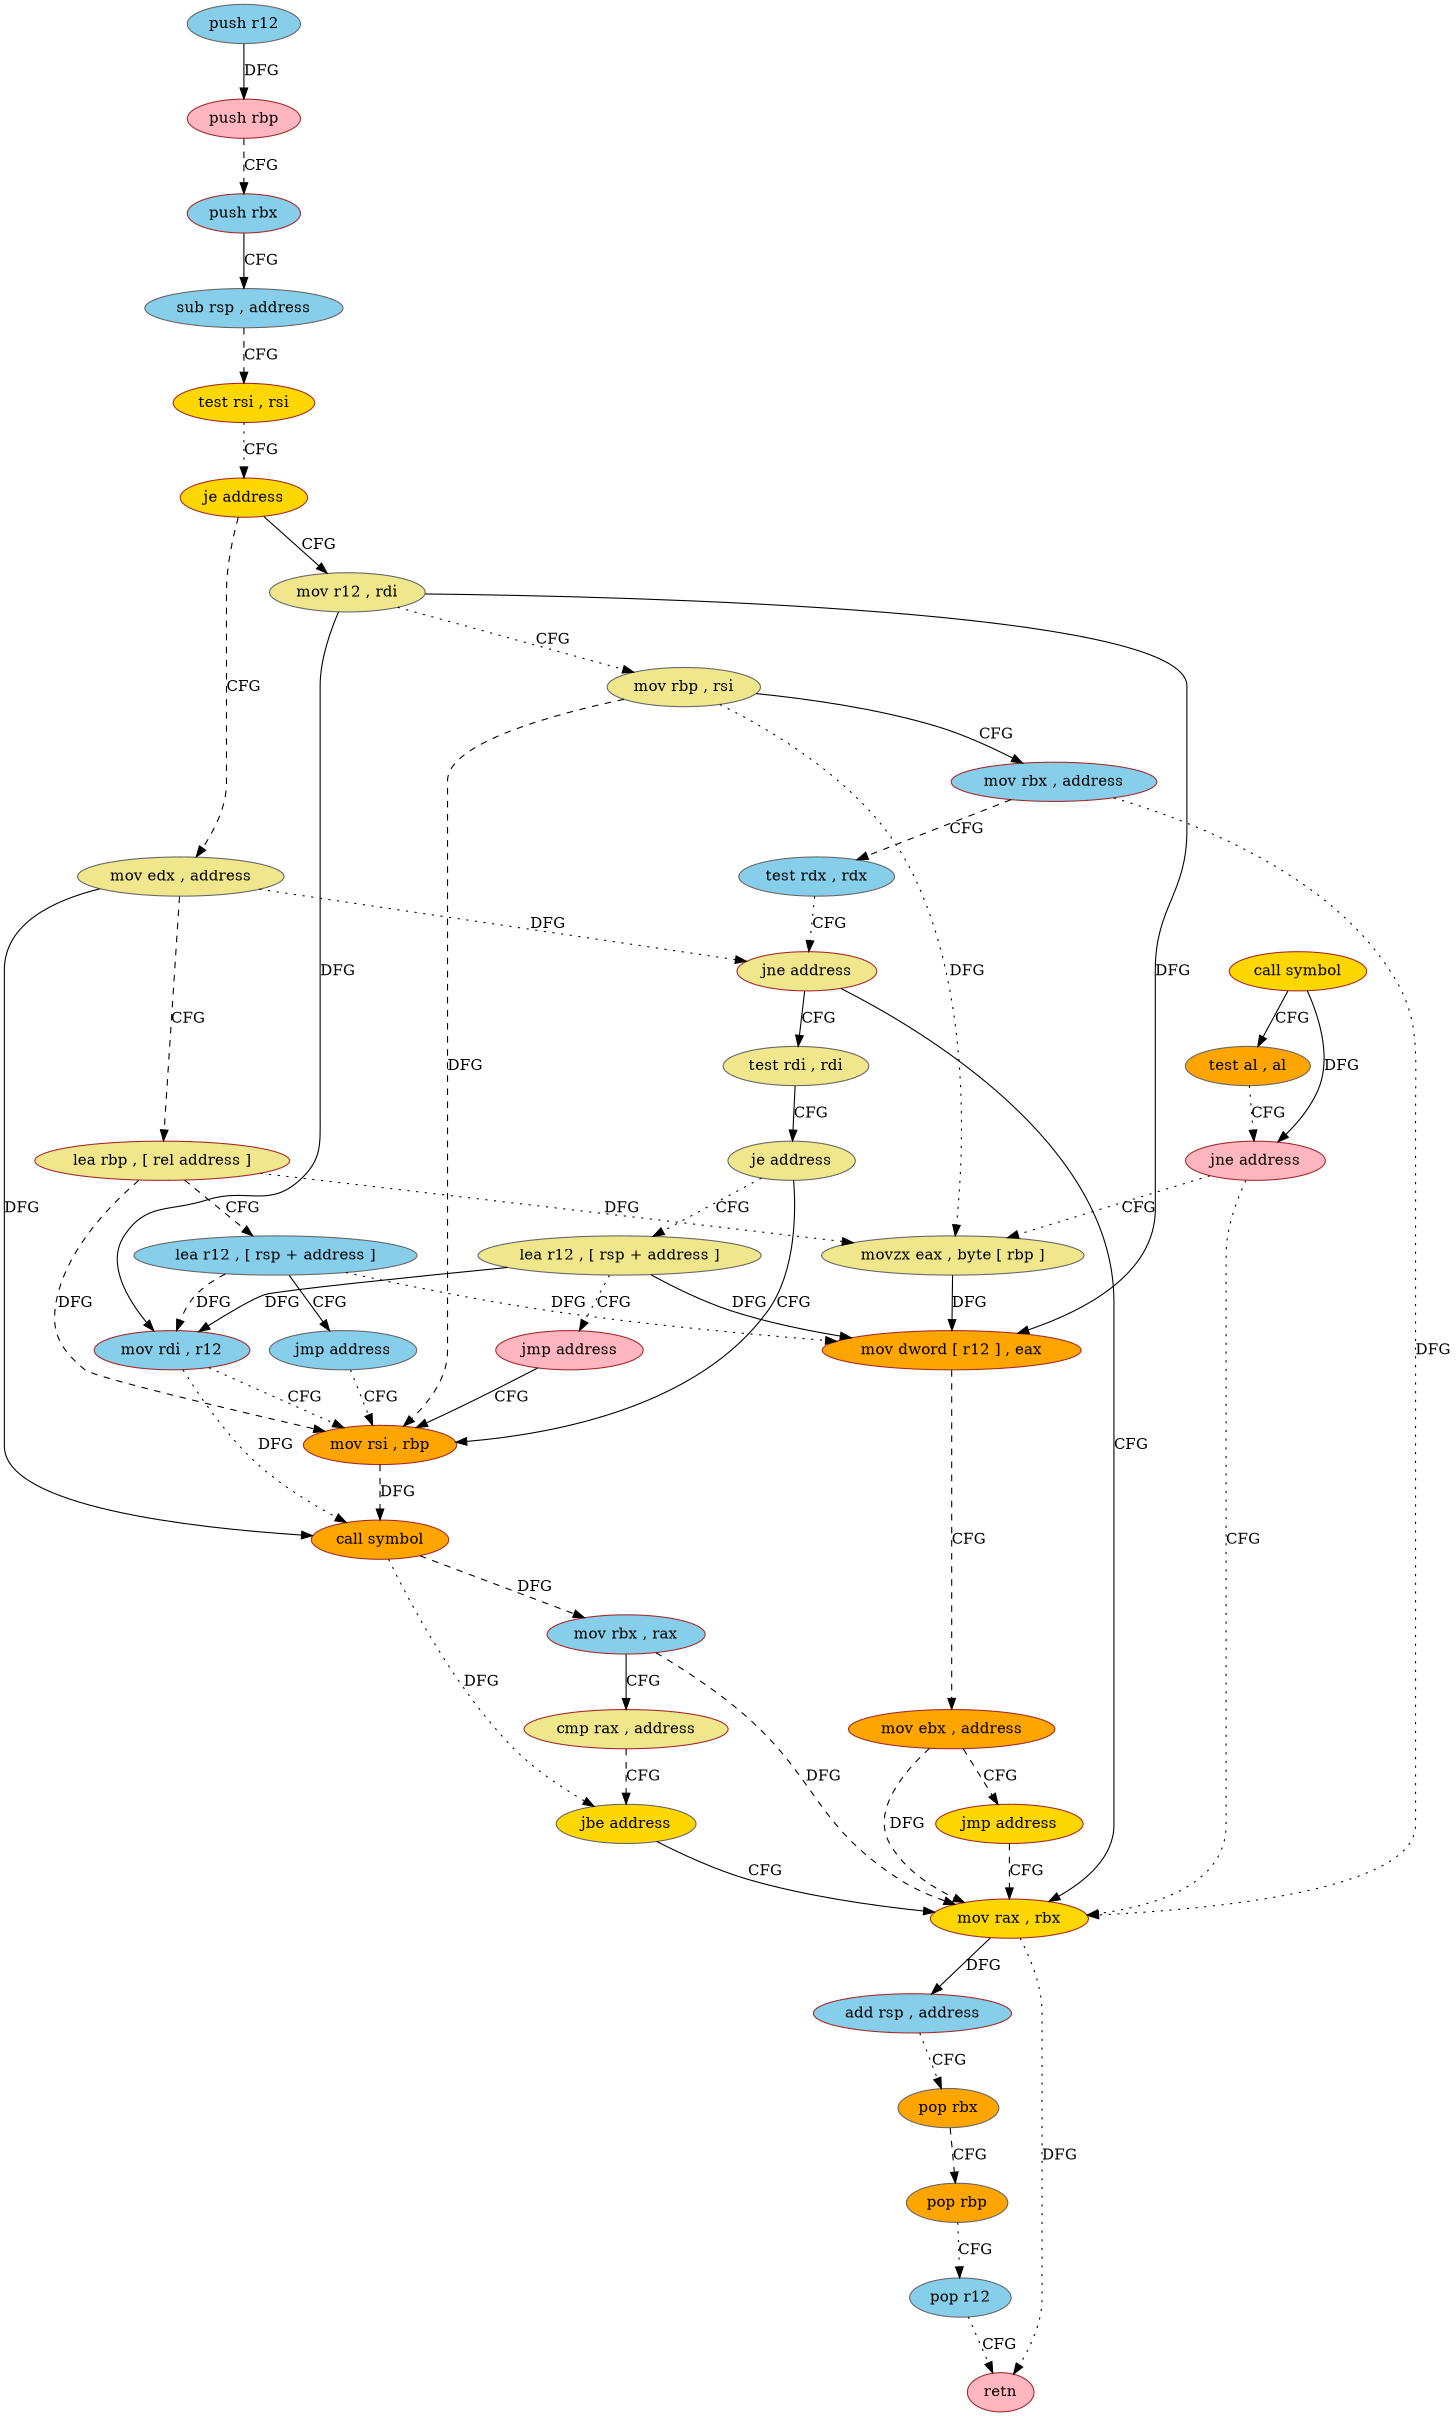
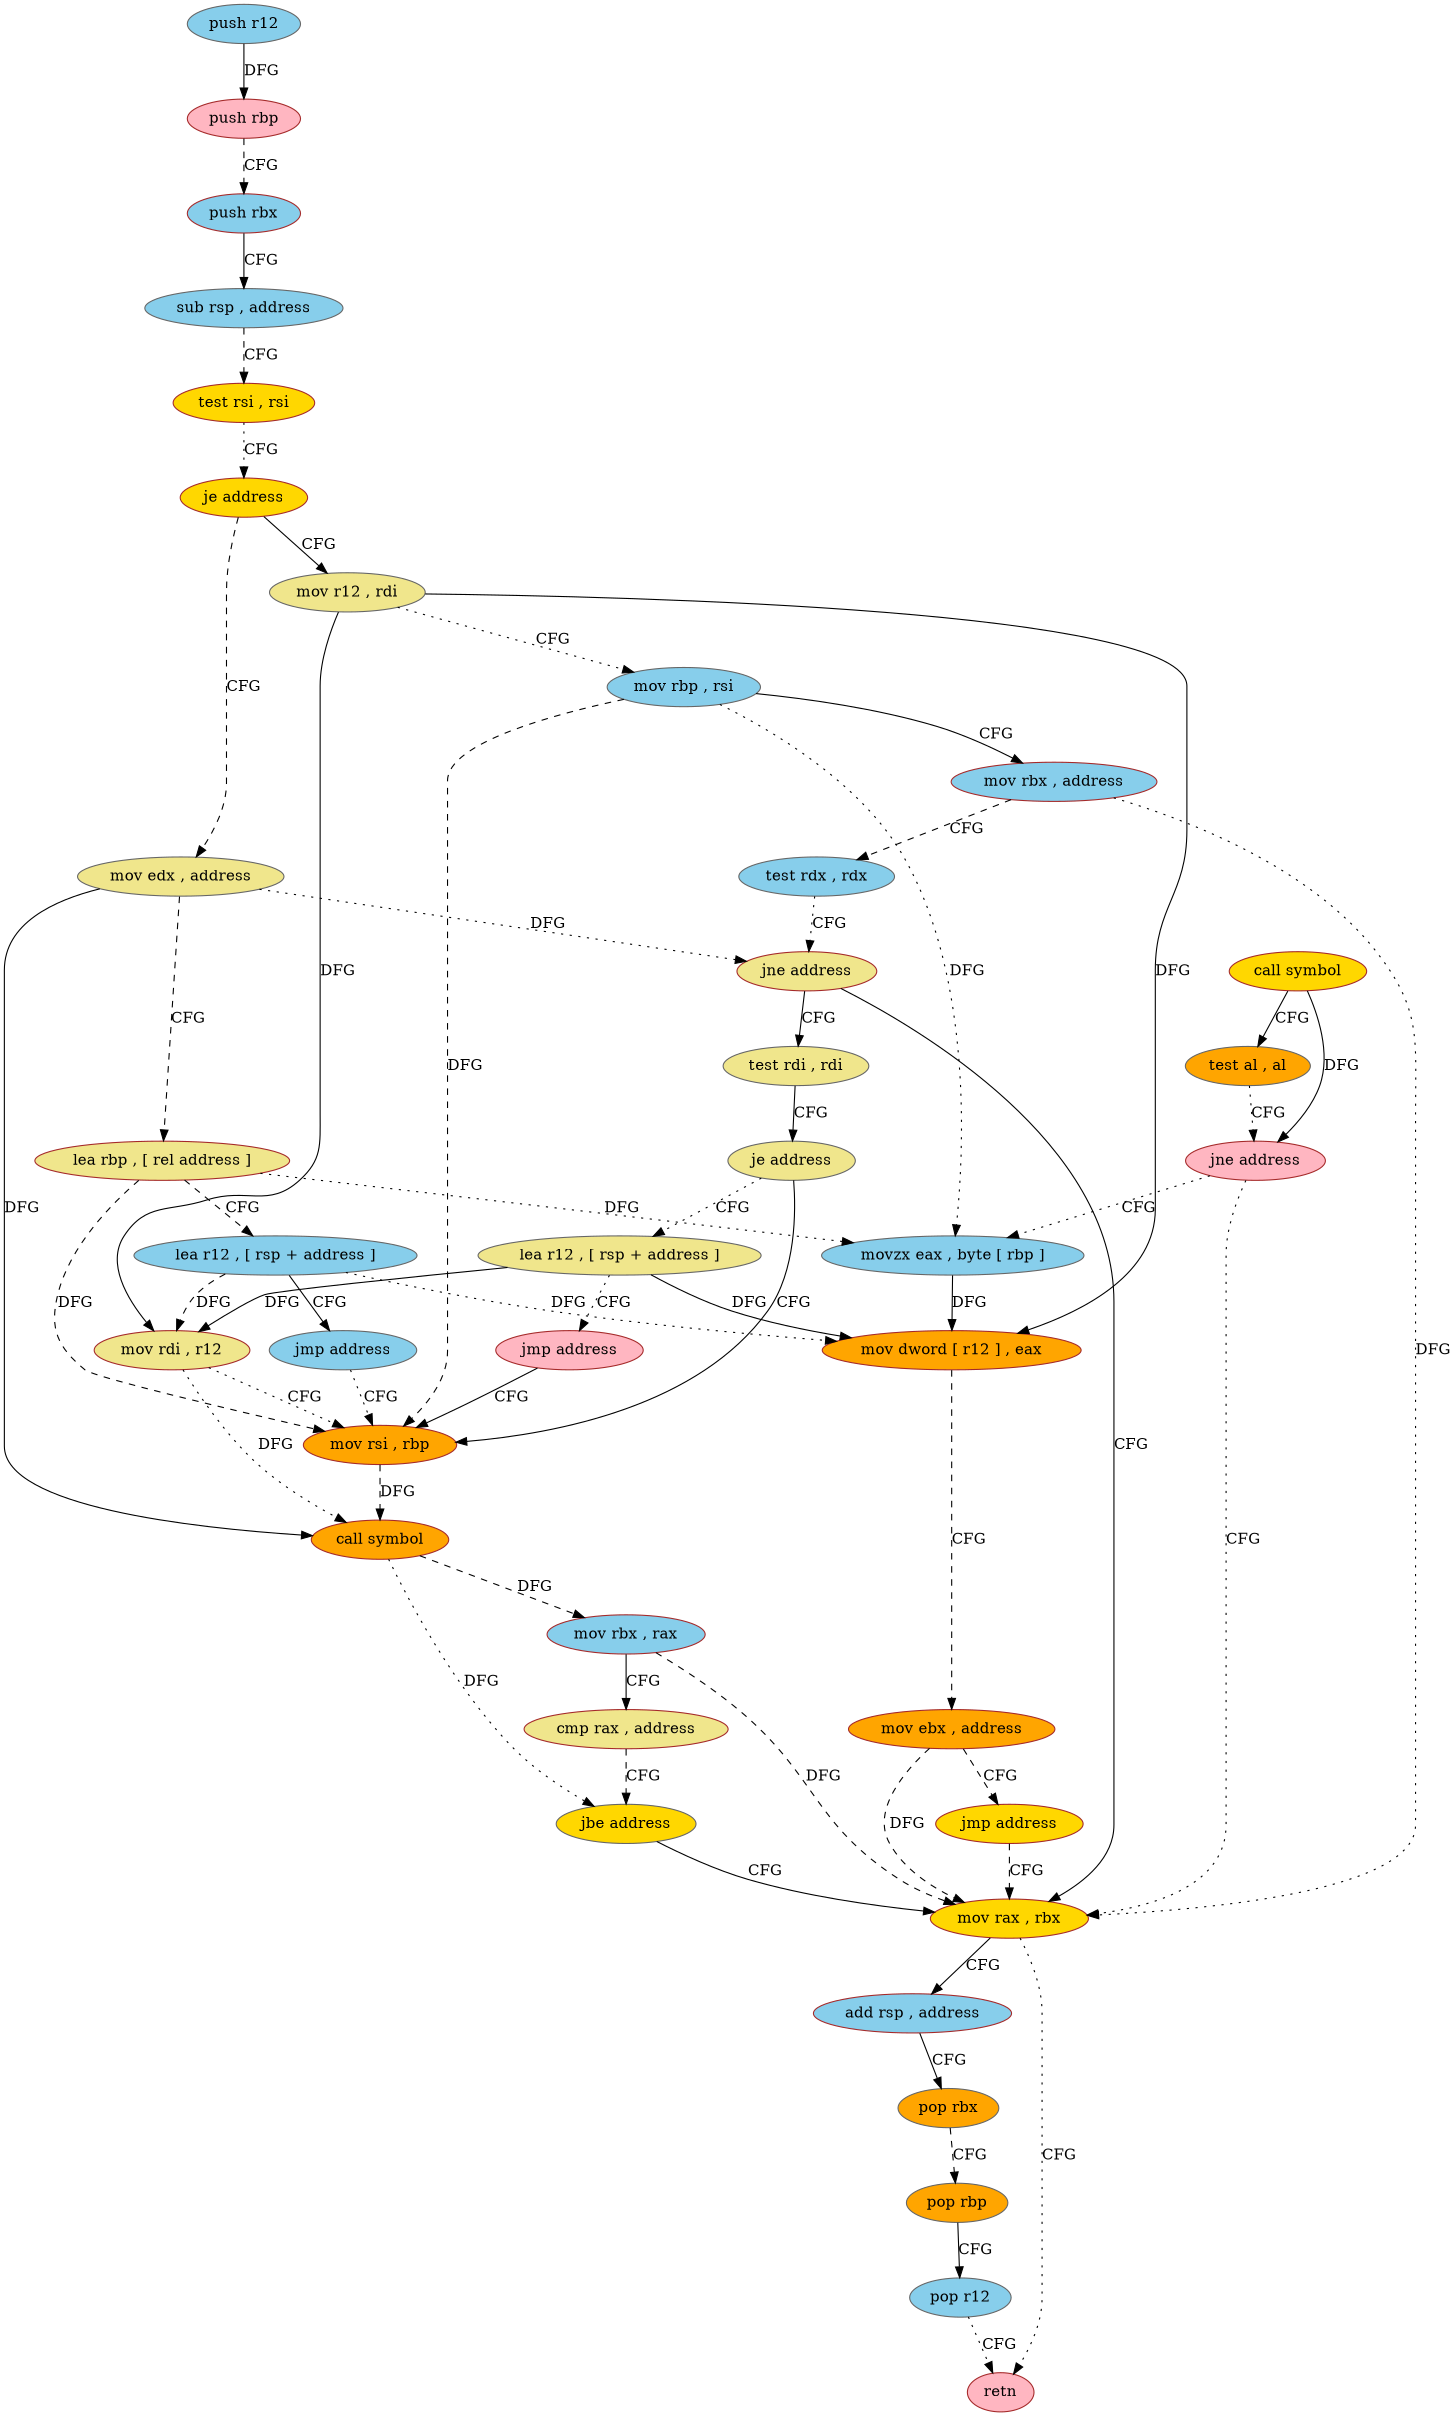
node "mov rbp , rsi": fillcolor khaki -> skyblue
node "movzx eax , byte [ rbp ]": fillcolor khaki -> skyblue
node "mov rdi , r12": fillcolor skyblue -> khaki
edge "mov rax , rbx" -> "add rsp , address": label "DFG" -> "CFG"
edge "add rsp , address" -> "pop rbx": style dotted -> solid
edge "mov rax , rbx" -> "retn": label "DFG" -> "CFG"
edge "pop rbp" -> "pop r12": style dotted -> solid
